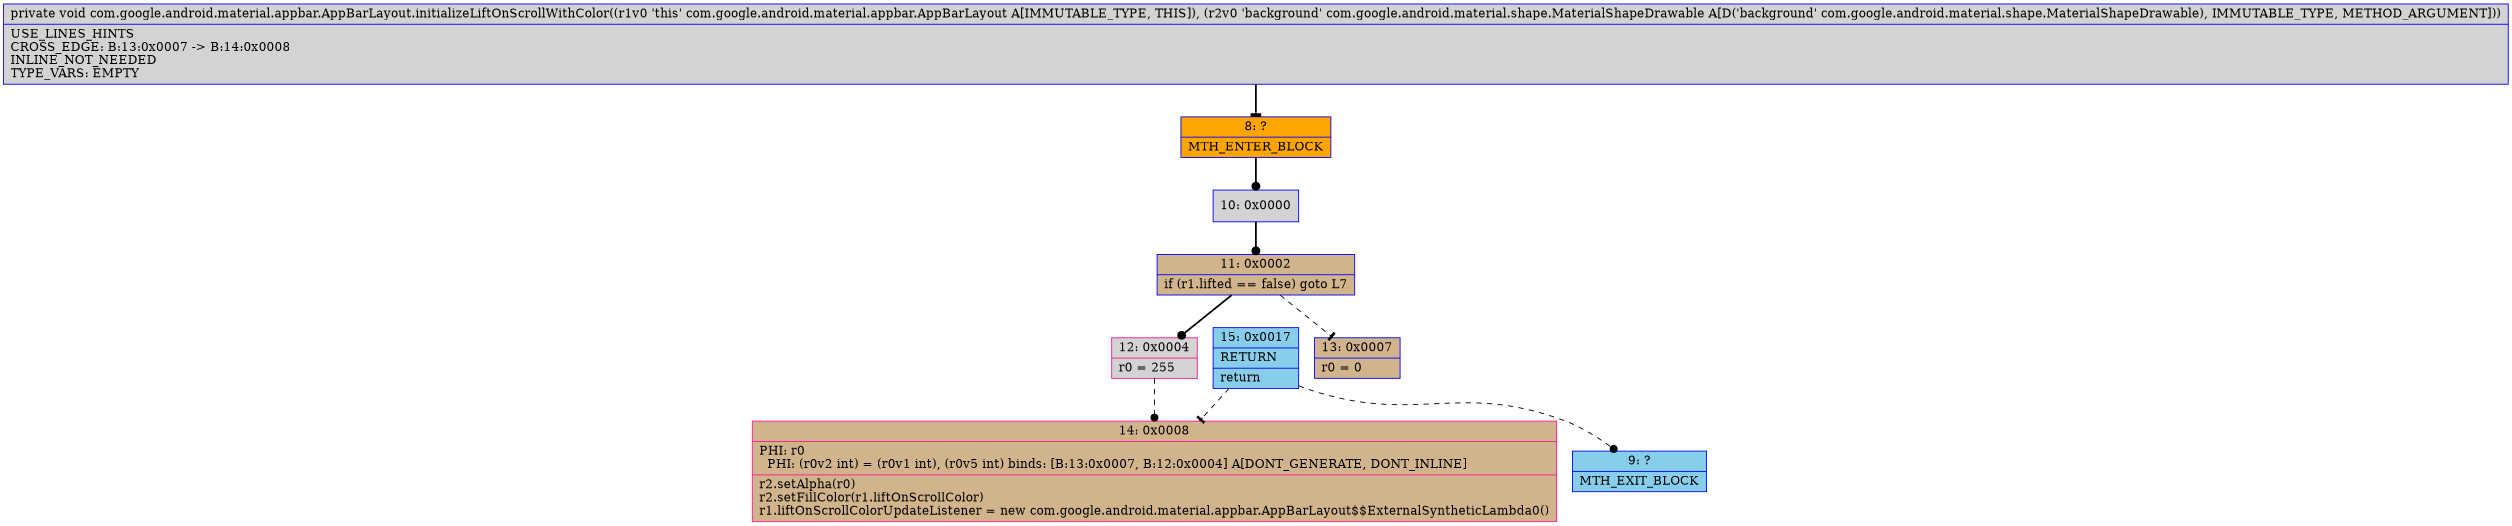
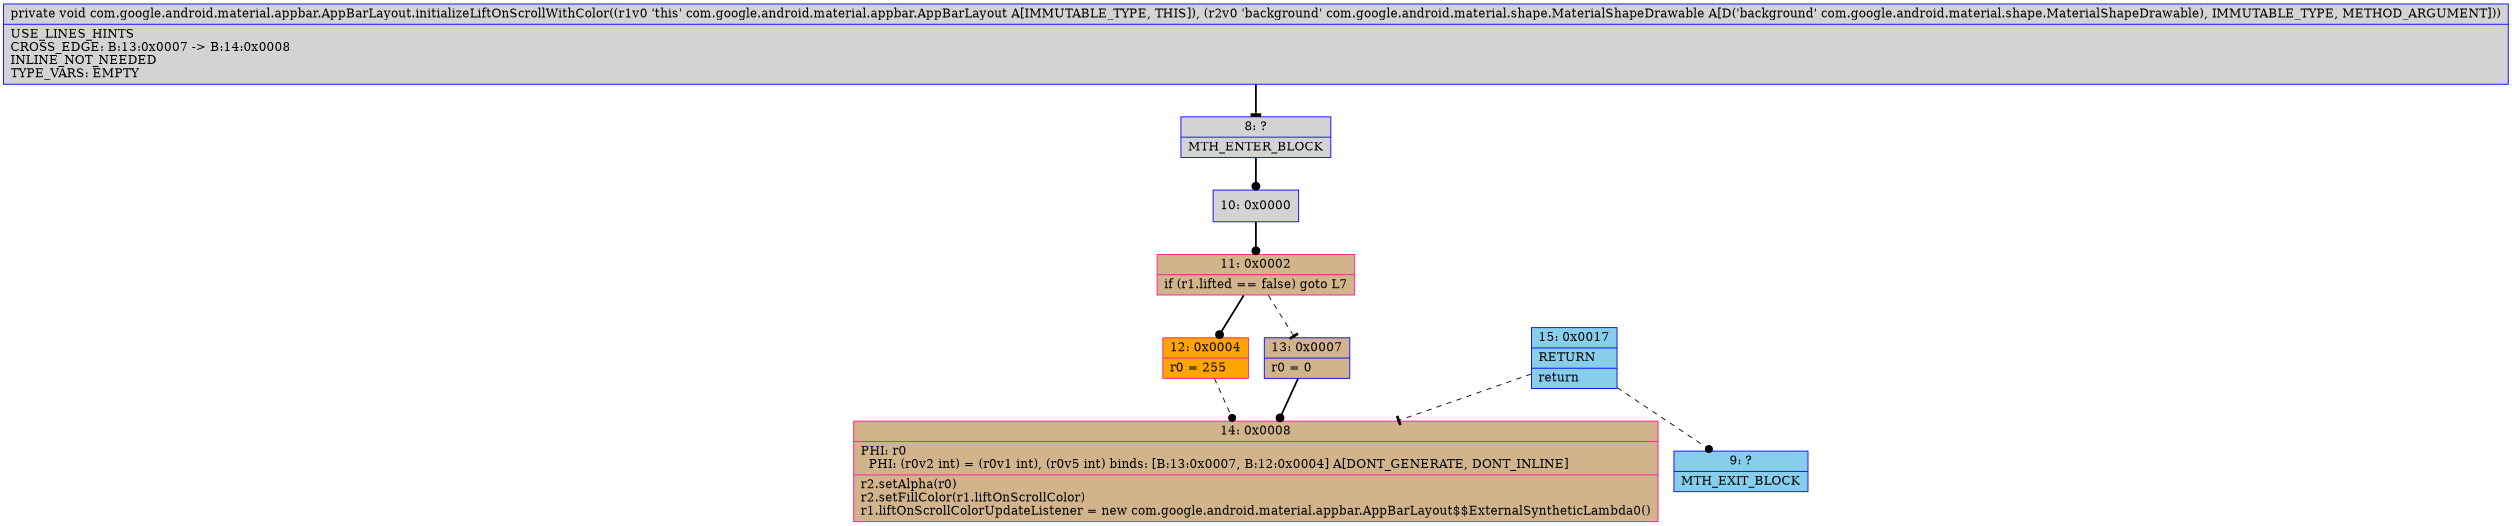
node "8: ?": fillcolor orange -> lightgrey
node "11: 0x0002": color blue -> deeppink
node "12: 0x0004": fillcolor lightgrey -> orange
edge "13: 0x0007" -> "14: 0x0008": added
